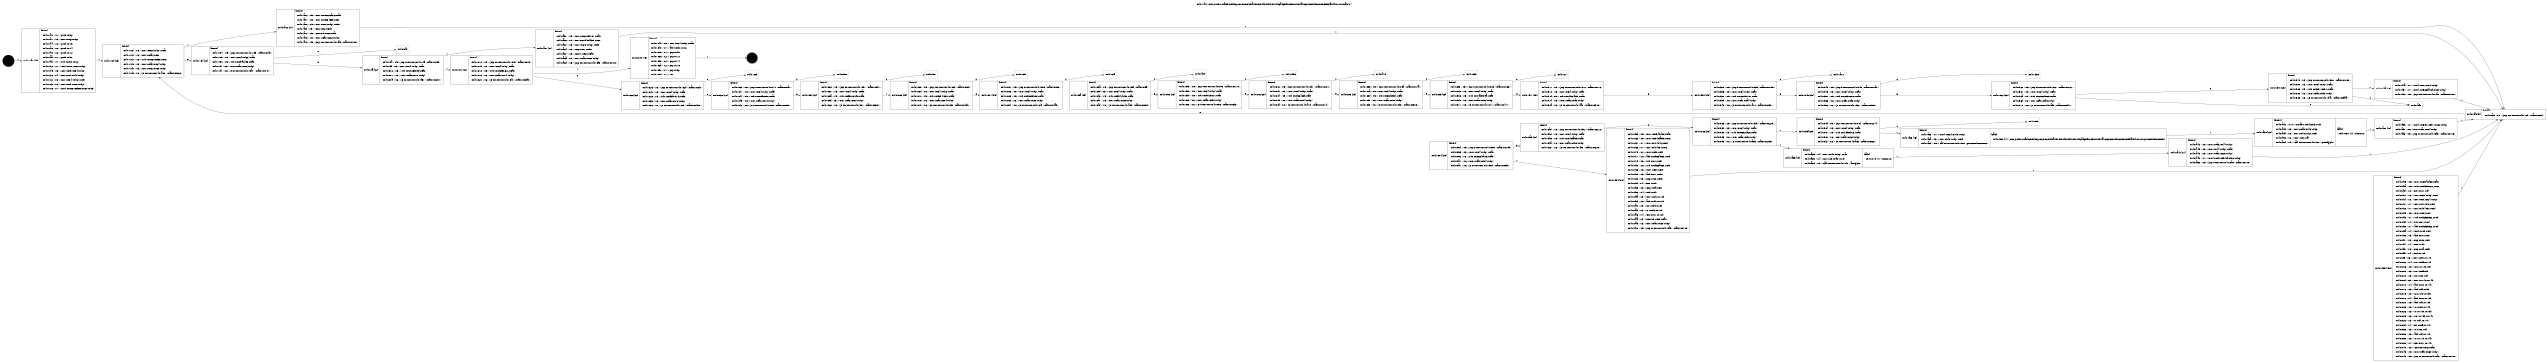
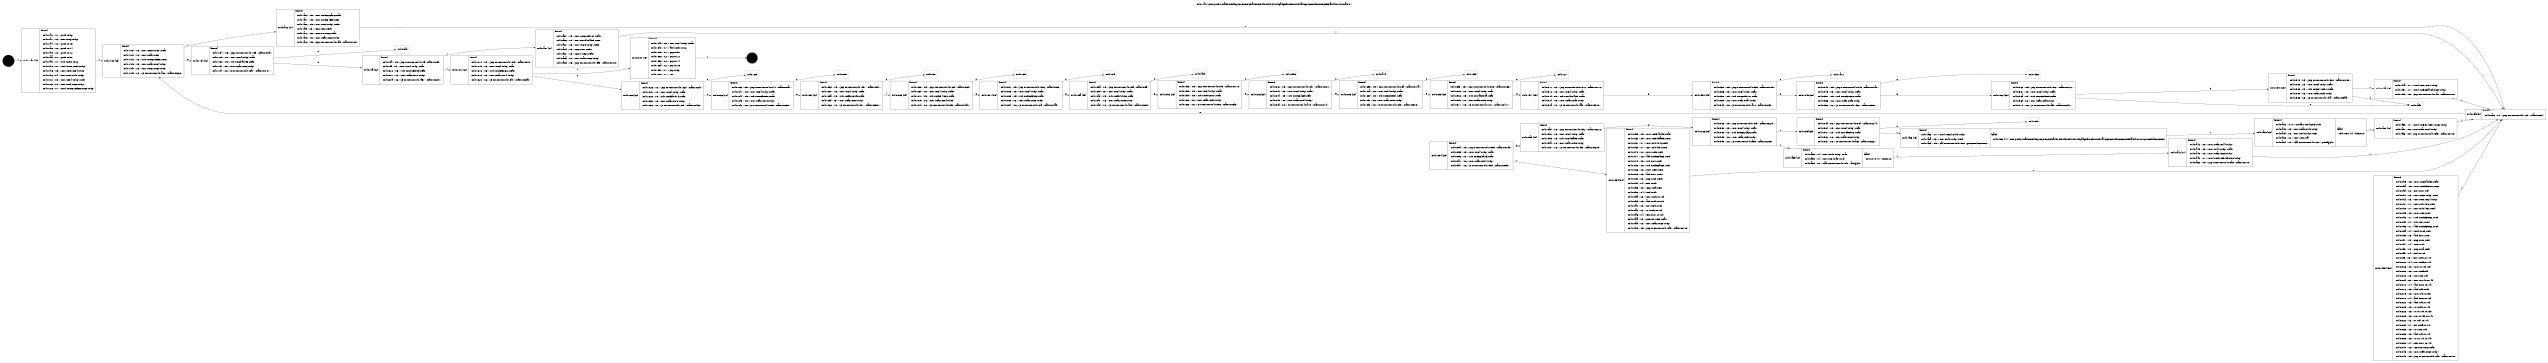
edge "0x401881 [25]" -> "0x40189a [25]": added, label "6"
